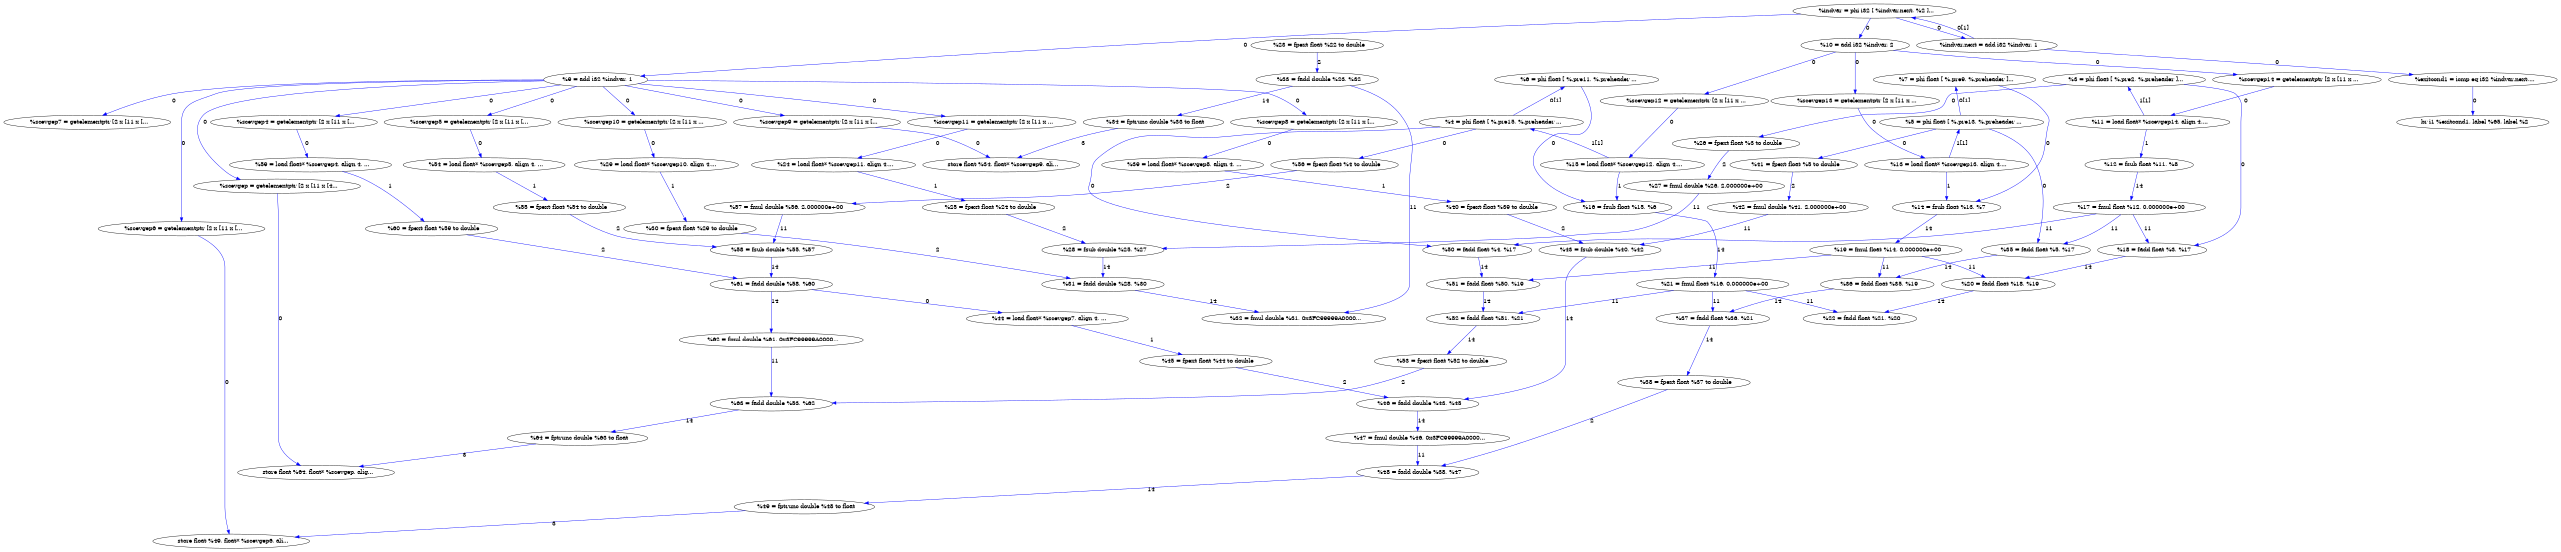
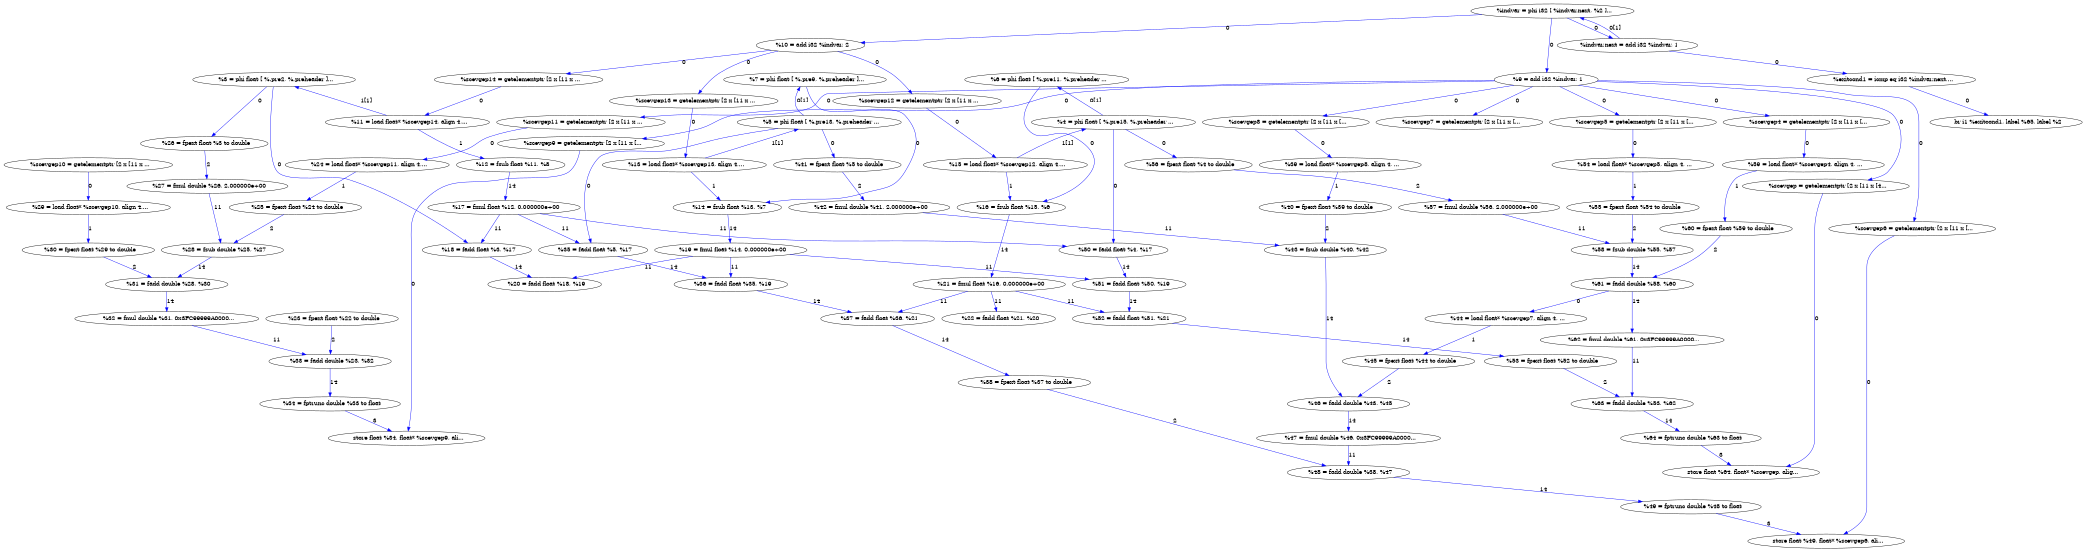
edge "%9 = add i32 %indvar, 1" -> "%scevgep10 = getelementptr [2 x [11 x ...": removed, label "0"
edge "%33 = fadd double %23, %32" -> "%32 = fmul double %31, 0x3FC99999A0000...": reversed
edge "%20 = fadd float %18, %19" -> "%22 = fadd float %21, %20": removed, label "14"
